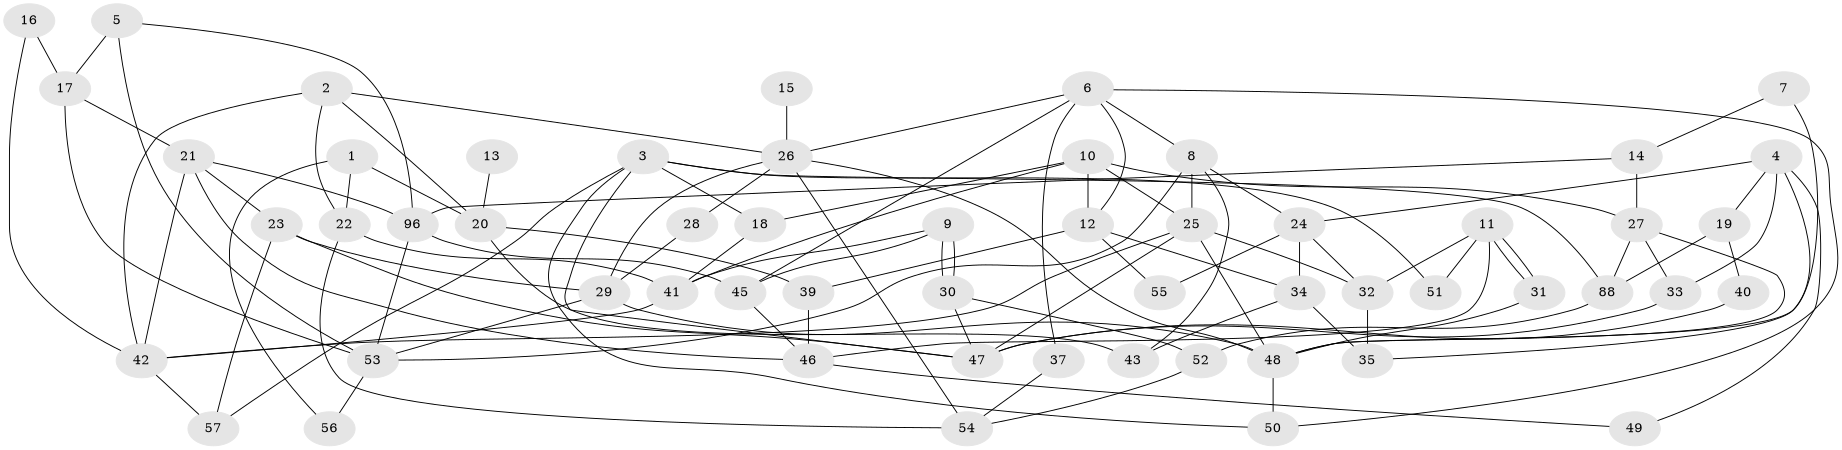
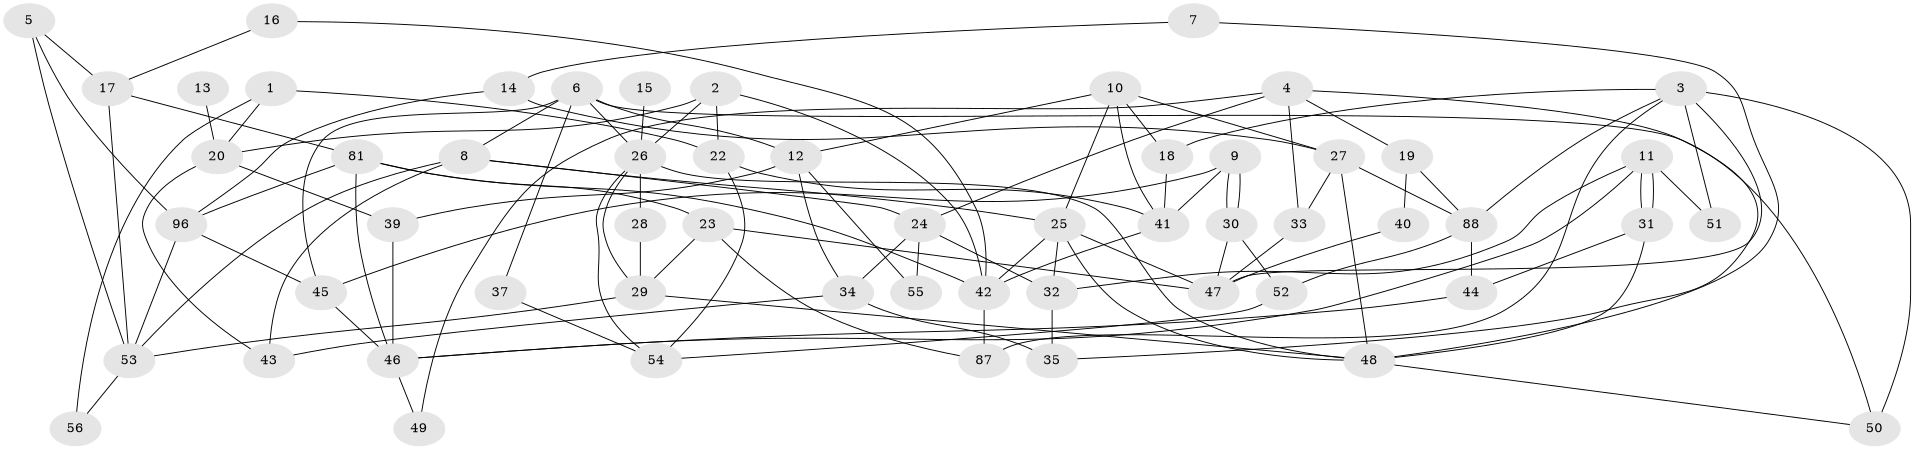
node "21": label "21" -> "81"
node "44": added
node "57": label "57" -> "87"
